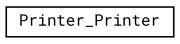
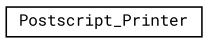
node "Printer_Printer": label "Printer_Printer" -> "Postscript_Printer"
